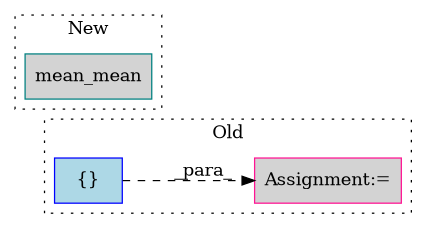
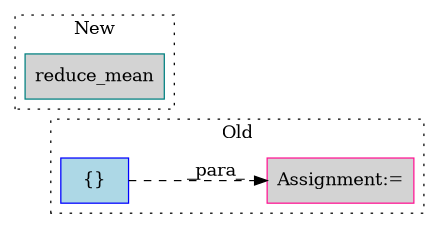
node "mean_mean": label "mean_mean" -> "reduce_mean"
